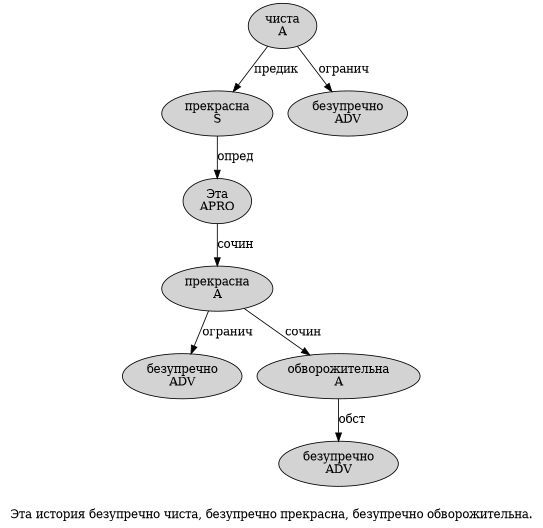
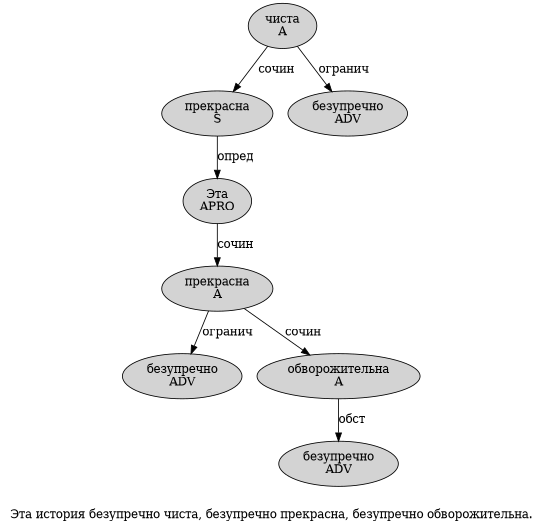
edge "чиста A" -> "прекрасна S": label "предик" -> "сочин"
